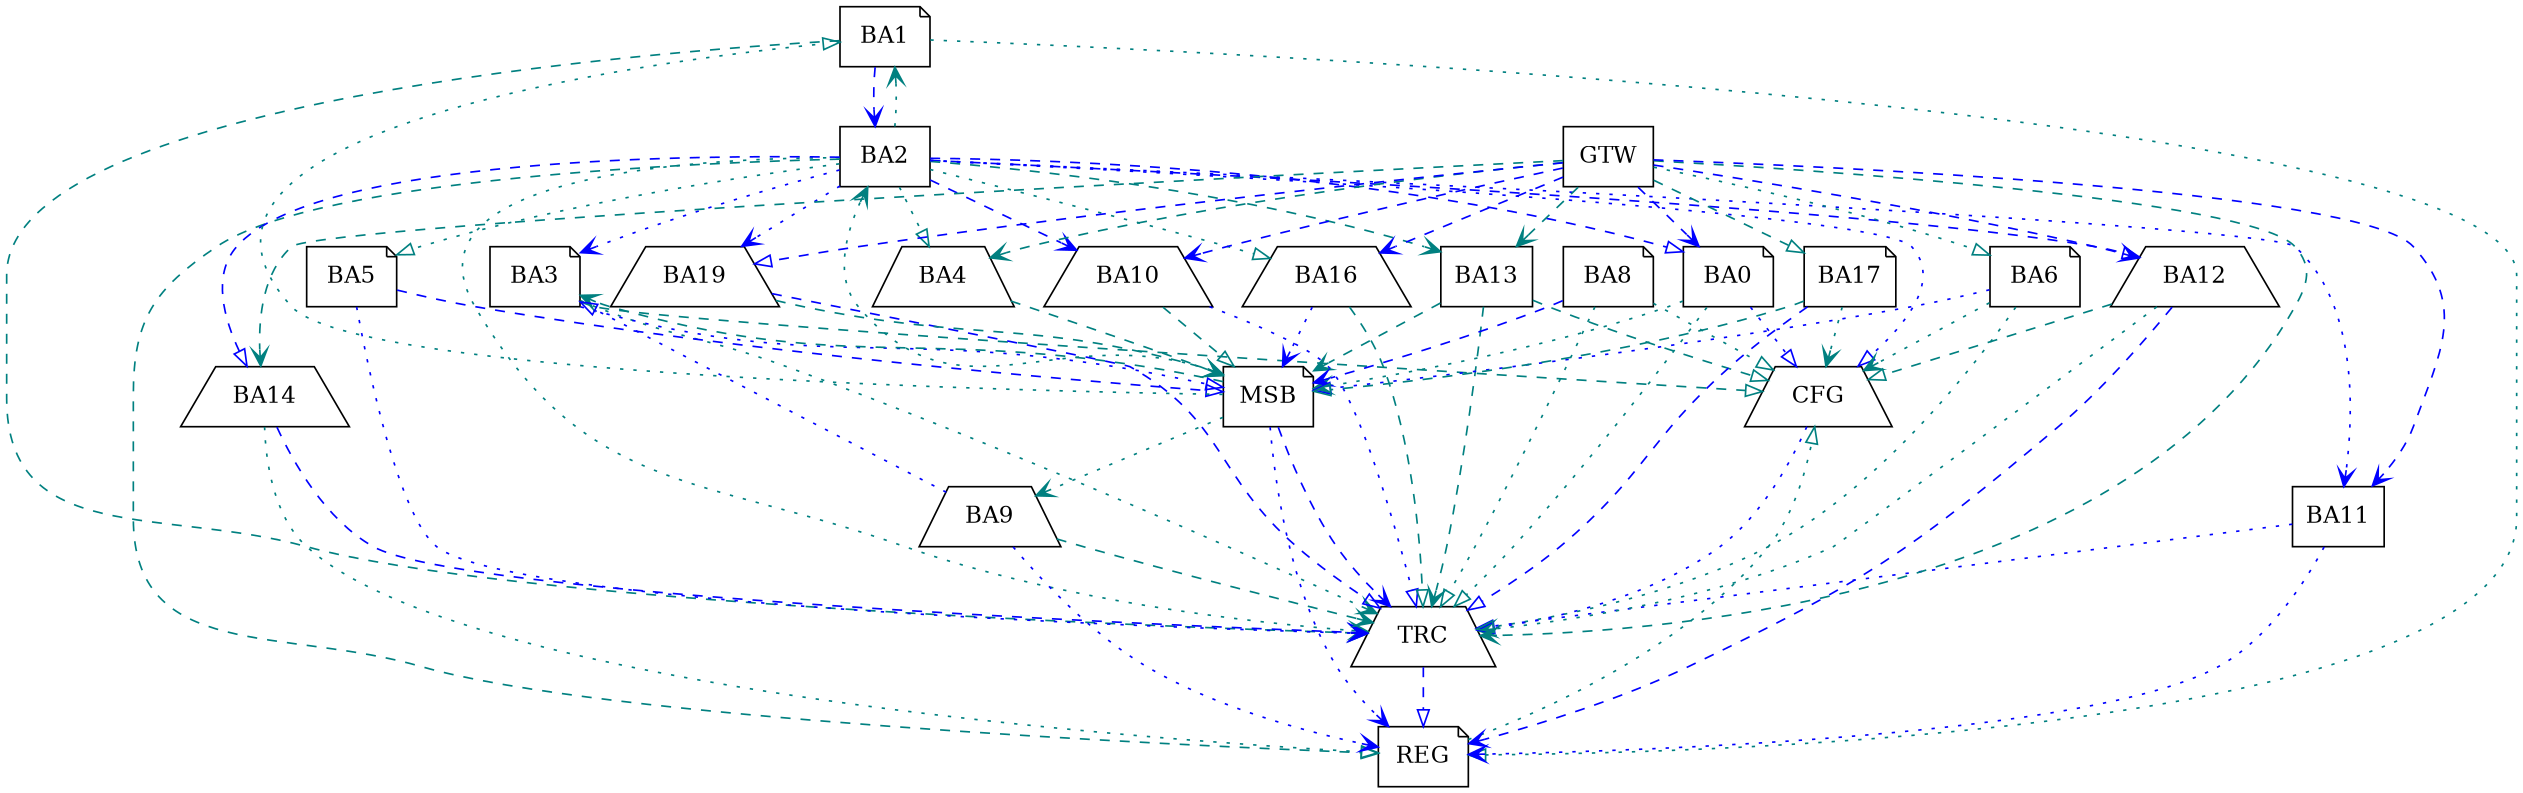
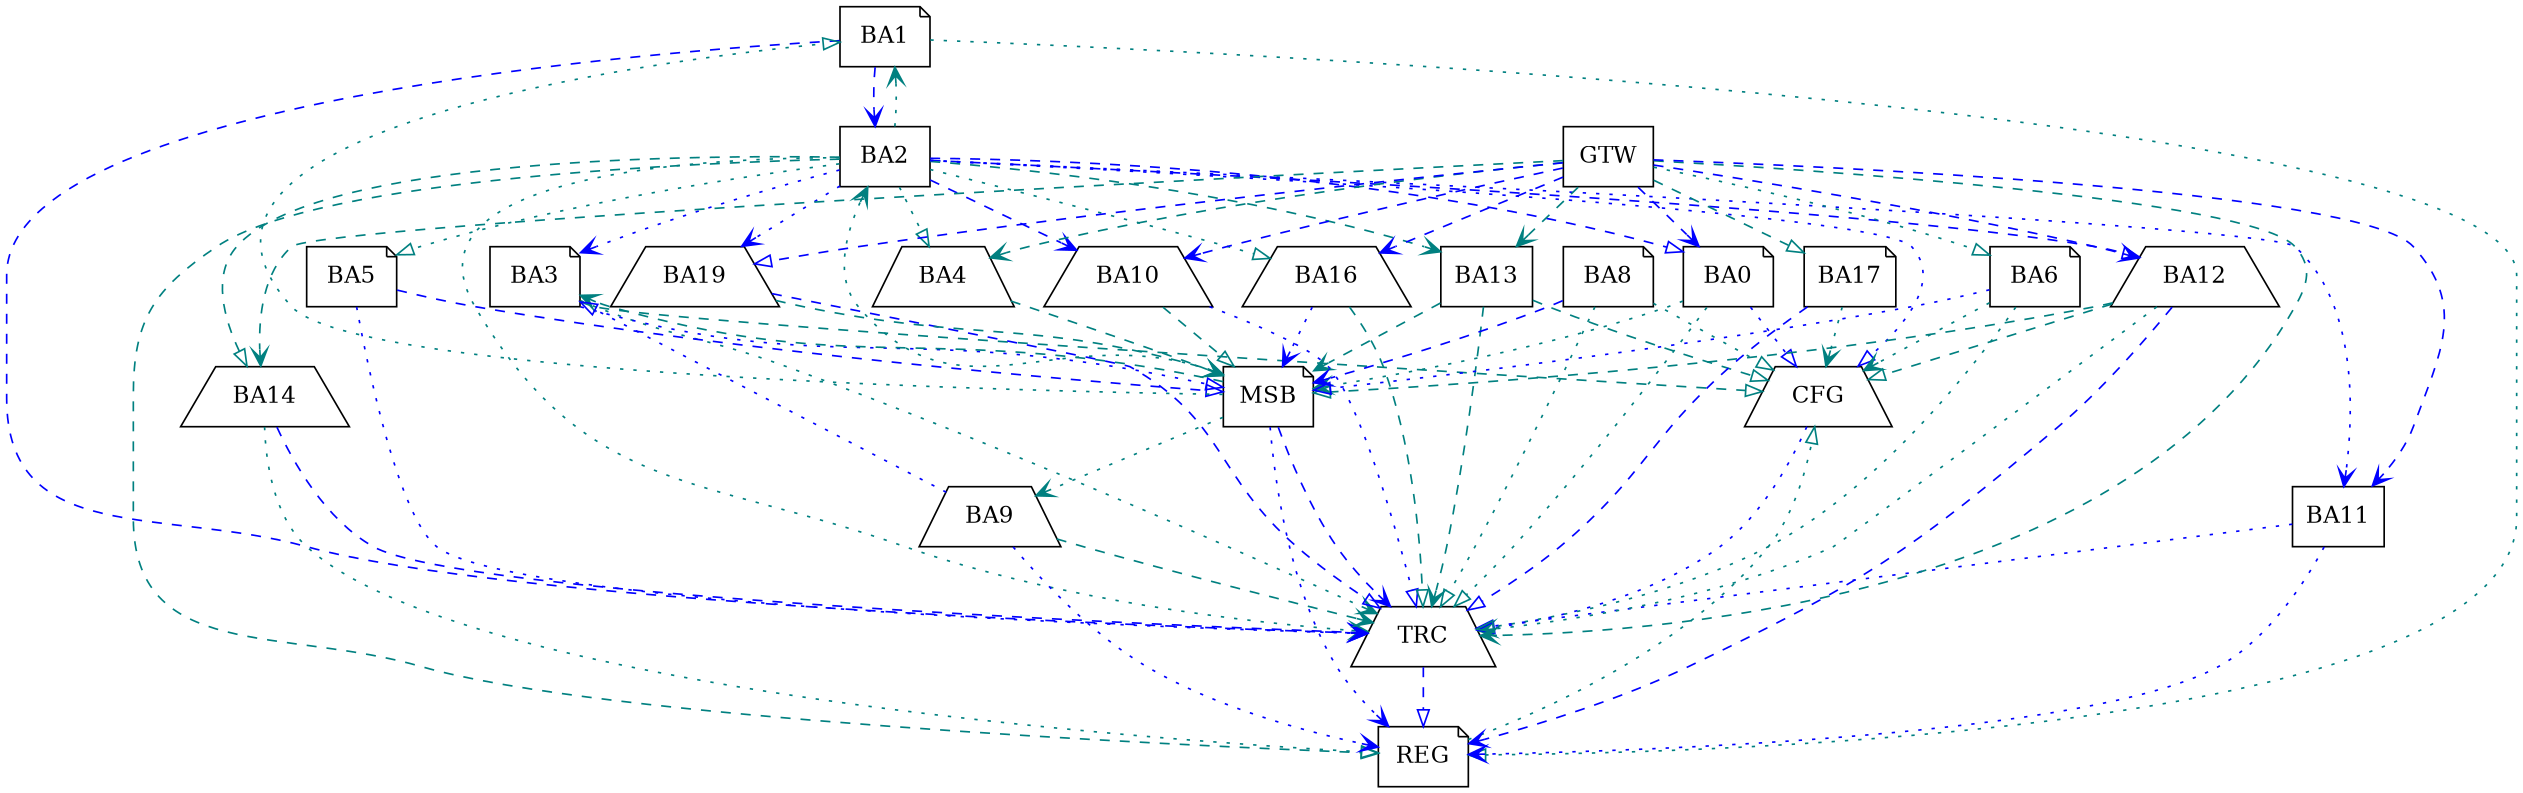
edge "BA2" -> "BA14": color blue -> teal
edge "BA17" -> "MSB": now "BA12" -> "MSB"
edge "BA1" -> "TRC": color teal -> blue
